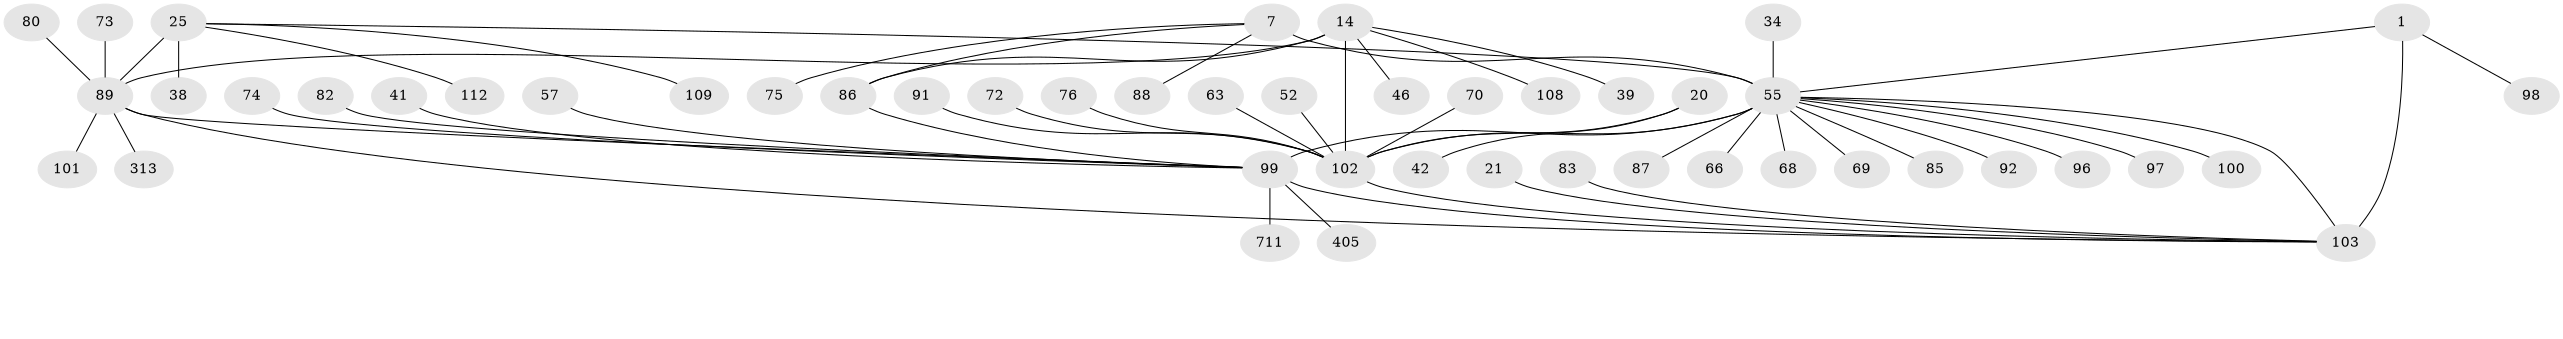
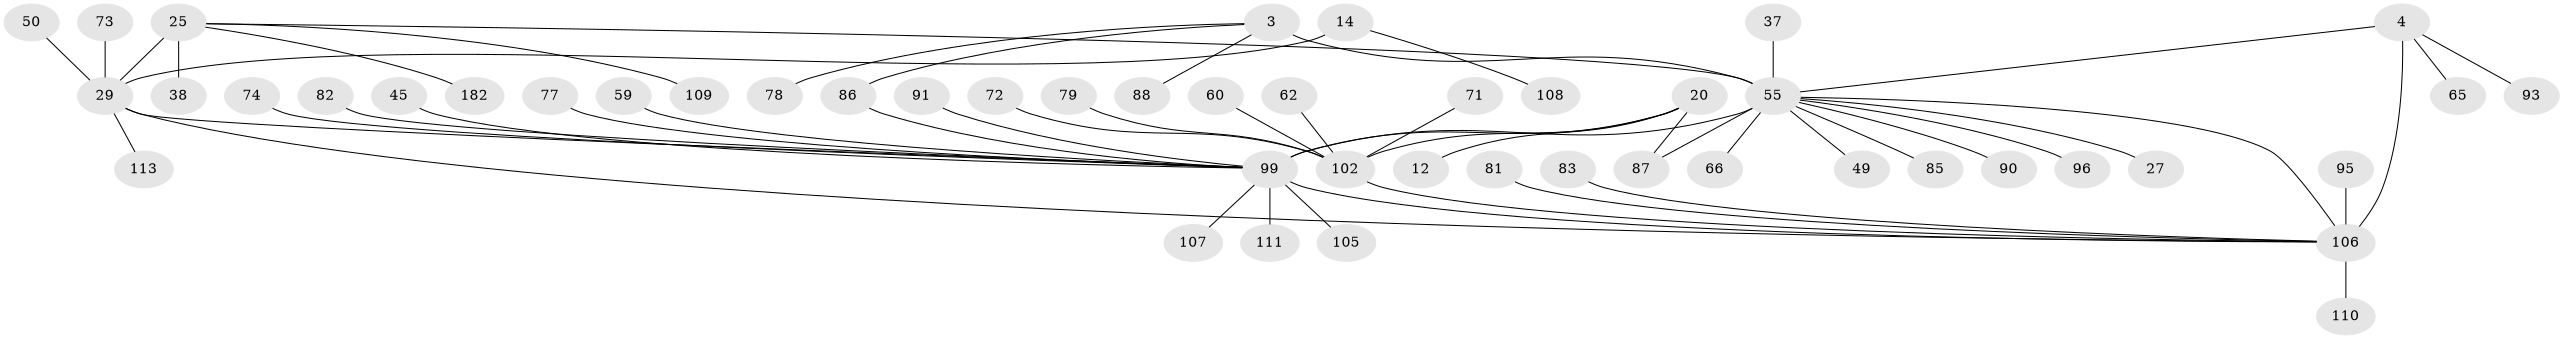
node "80": label "80" -> "50"
node "7": label "7" -> "3"
node "34": label "34" -> "37"
node "1": label "1" -> "4"
edge "14" -- "86": removed
node "89": label "89" -> "29"
node "41": label "41" -> "45"
node "112": label "112" -> "182"
node "57": label "57" -> "77"
node "59": added
node "75": label "75" -> "78"
node "76": label "76" -> "79"
node "63": label "63" -> "60"
node "52": label "52" -> "62"
edge "14" -- "102": removed
node "46": removed
node "70": label "70" -> "71"
node "39": removed
node "65": added
node "98": label "98" -> "93"
edge "91" -- "102": now "91" -- "99"
edge "20" -- "99": added
edge "55" -- "102": removed
edge "20" -- "87": added
node "101": removed
node "313": label "313" -> "113"
node "42": label "42" -> "12"
node "21": label "21" -> "81"
node "68": removed
node "69": label "69" -> "49"
node "92": label "92" -> "90"
node "97": label "97" -> "27"
node "100": removed
node "95": added
node "107": added
node "711": label "711" -> "111"
node "405": label "405" -> "105"
node "103": label "103" -> "106"
node "110": added
